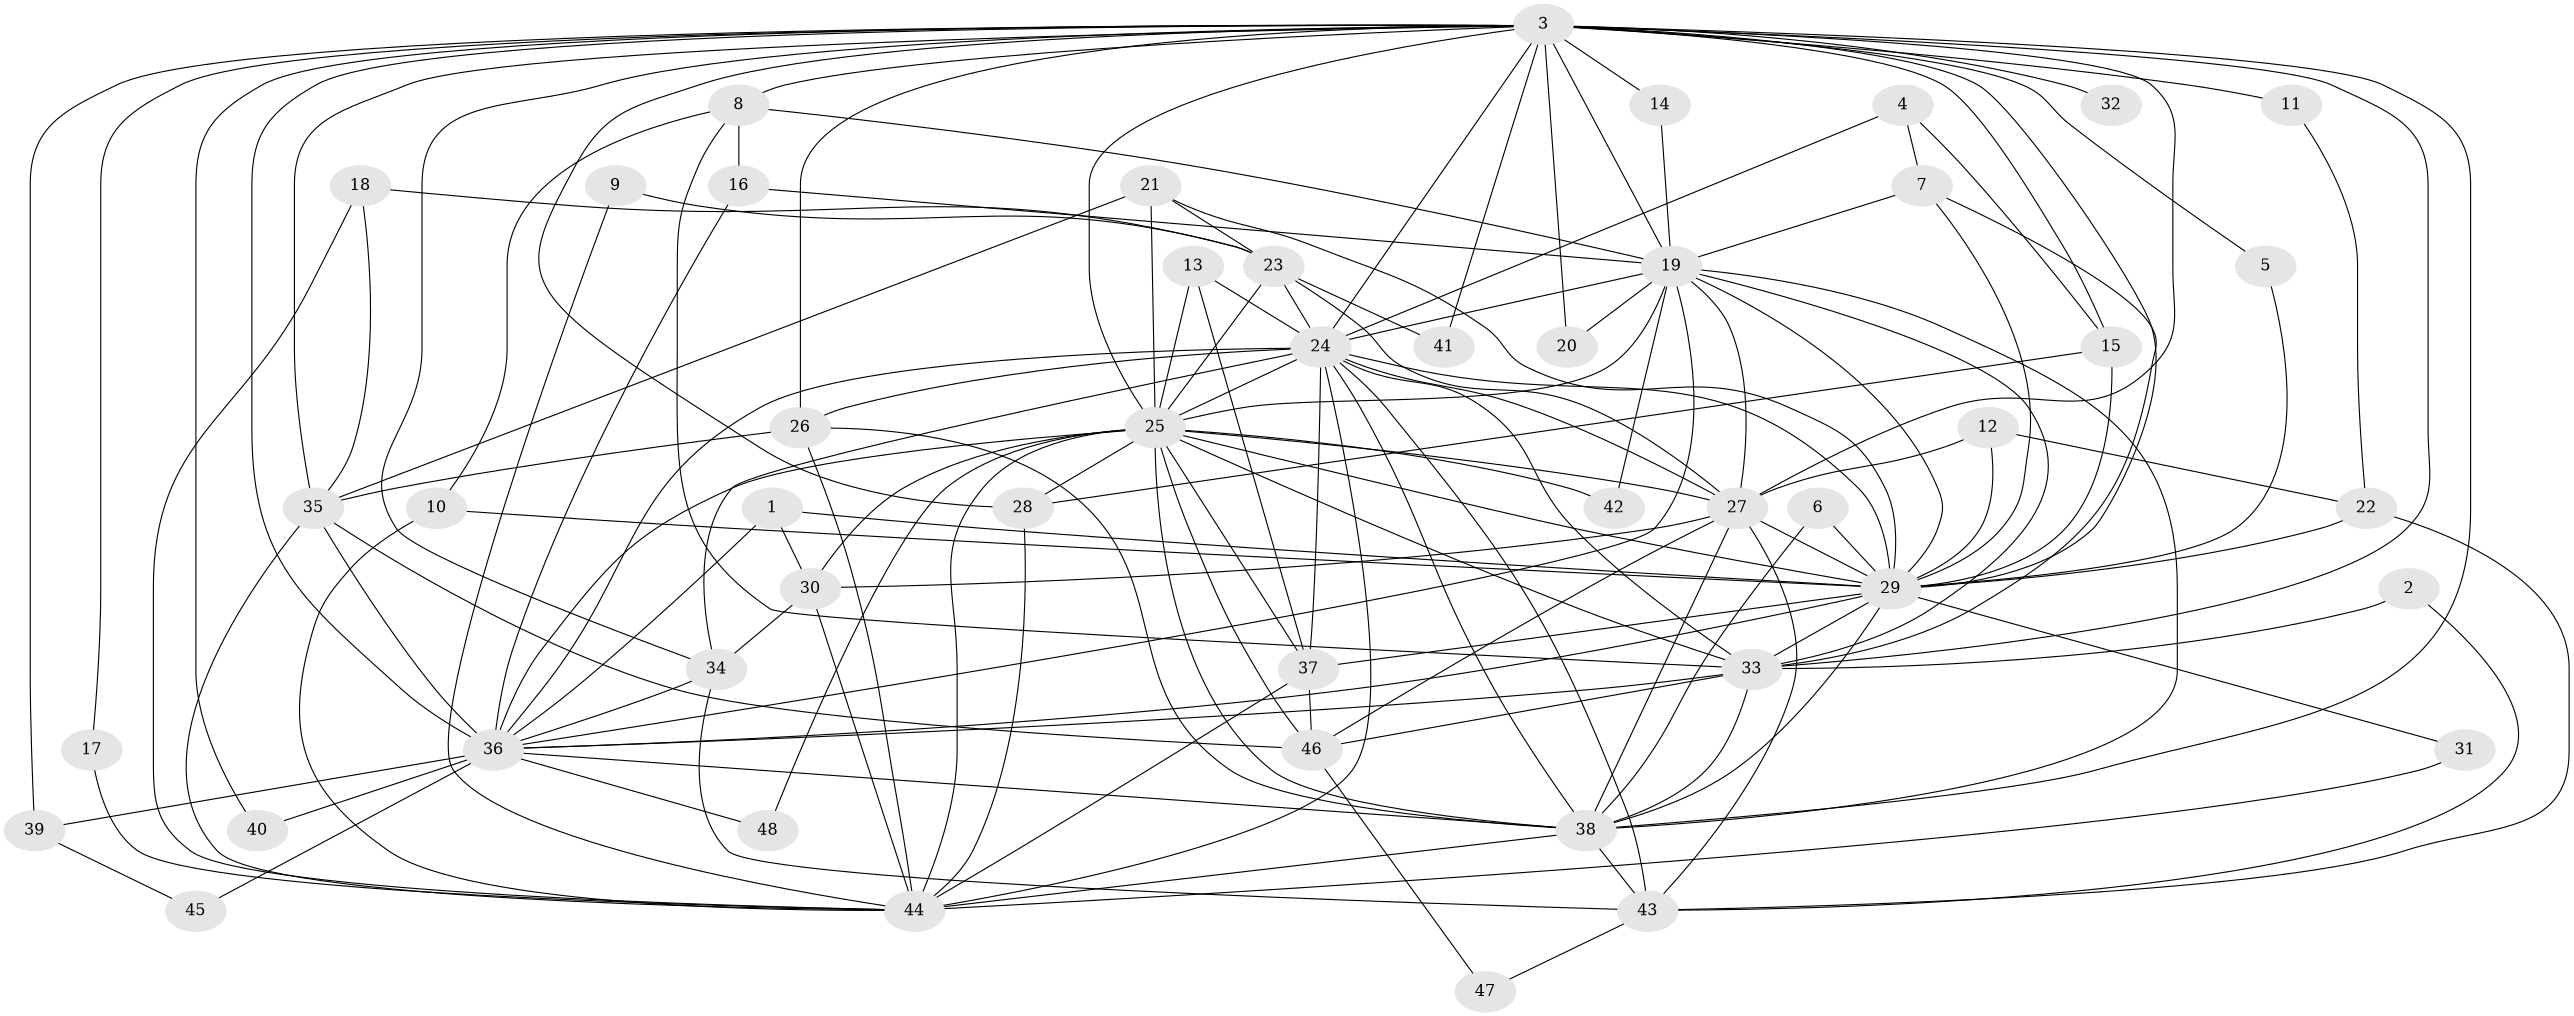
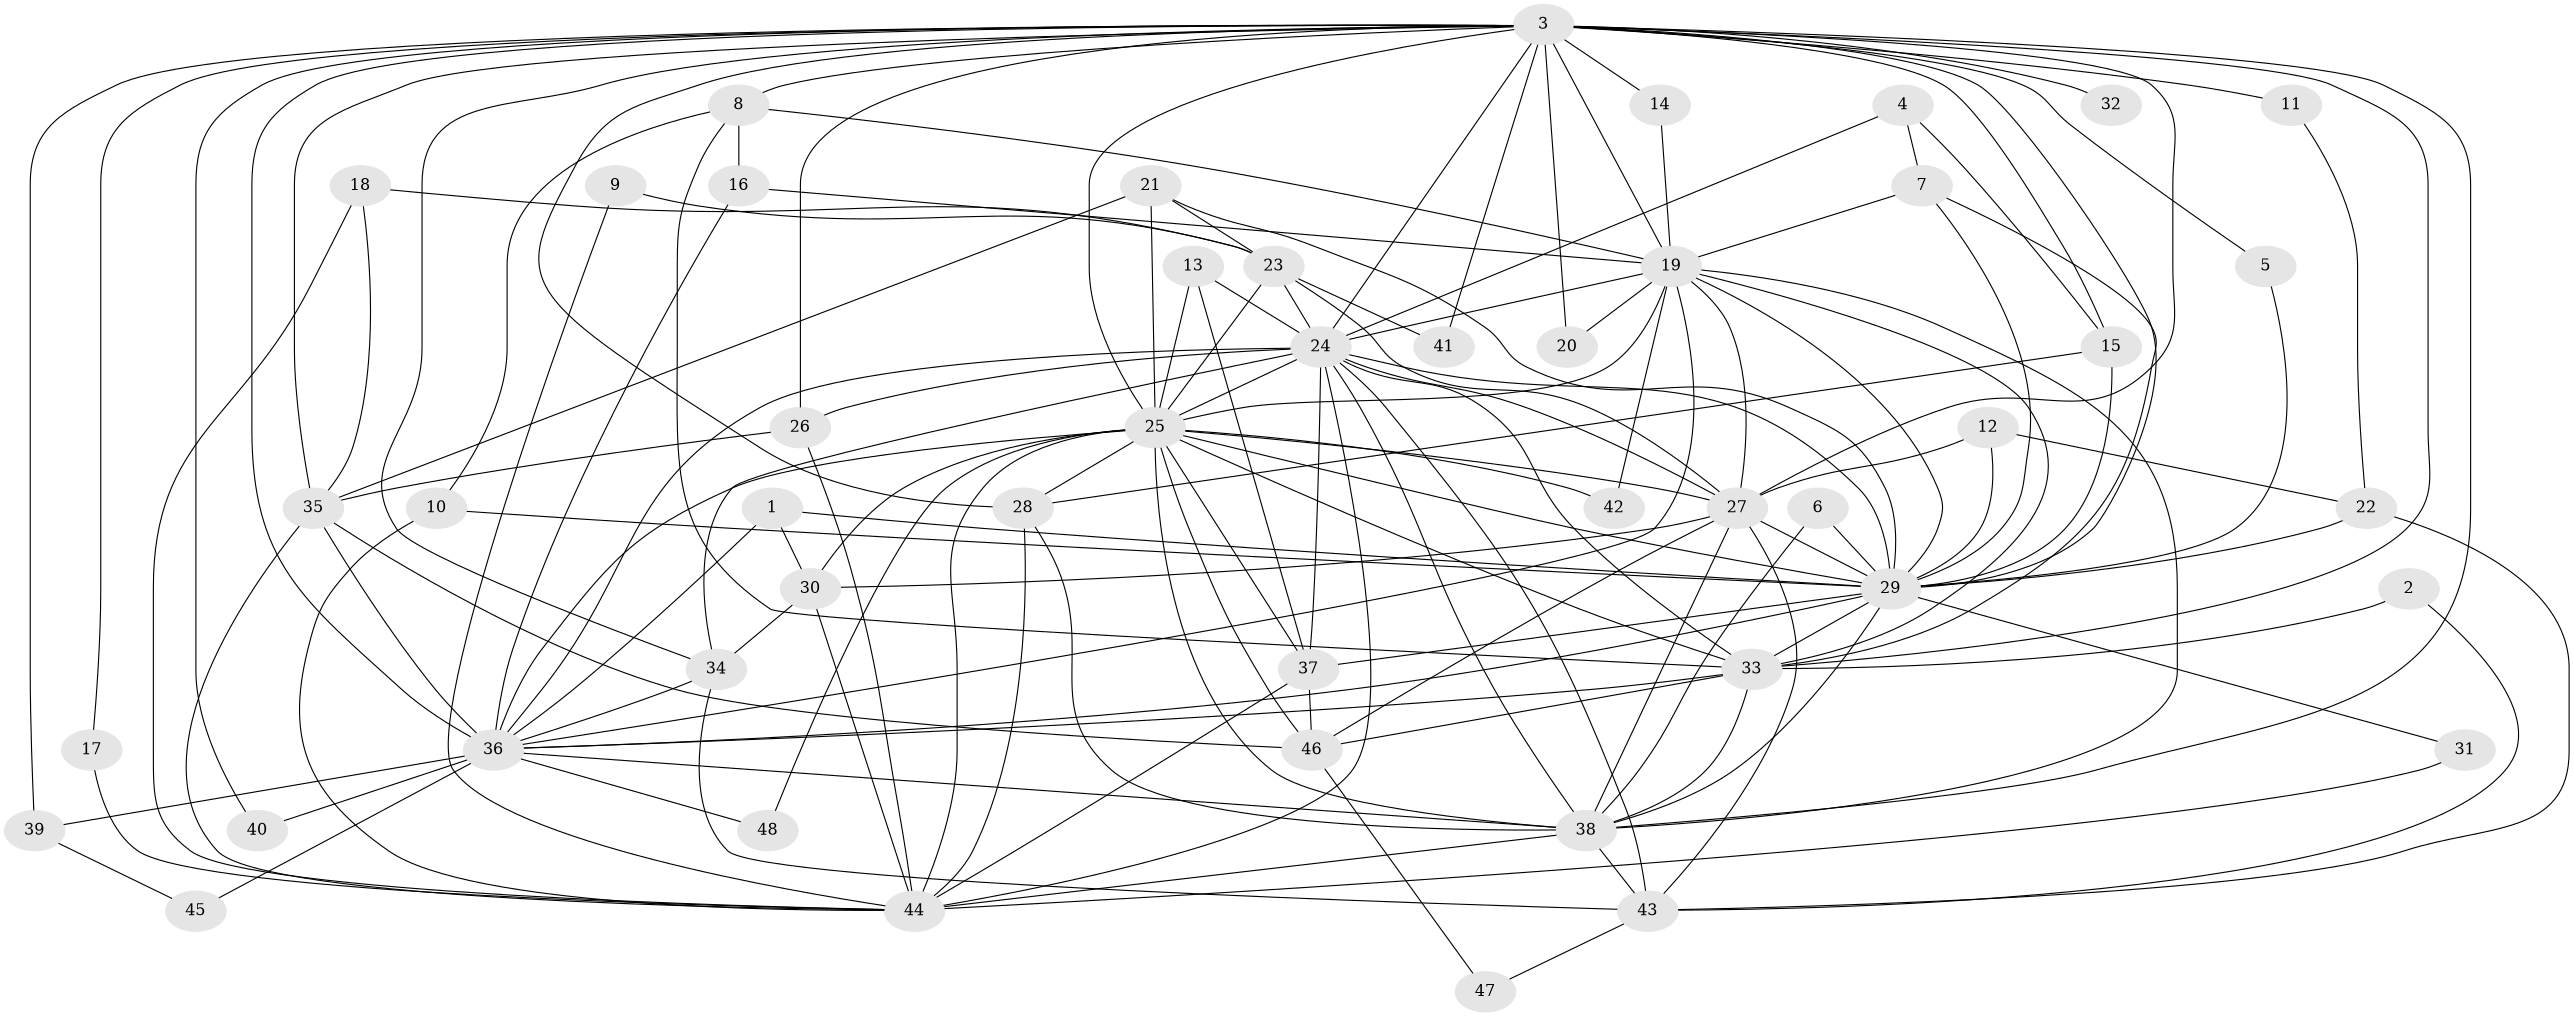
edge "26" -- "38": now "28" -- "38"
